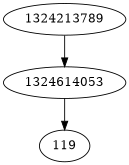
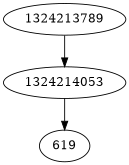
node "1324614053": label "1324614053" -> "1324214053"
node "119": label "119" -> "619"
